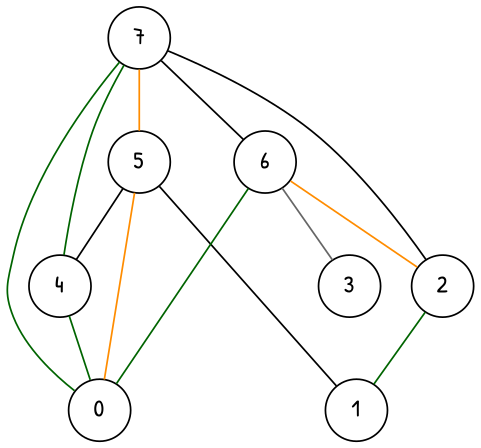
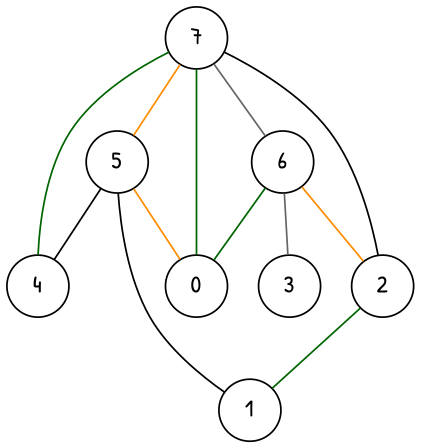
edge "7" -- "6": color black -> gray40
edge "4" -- "0": removed
